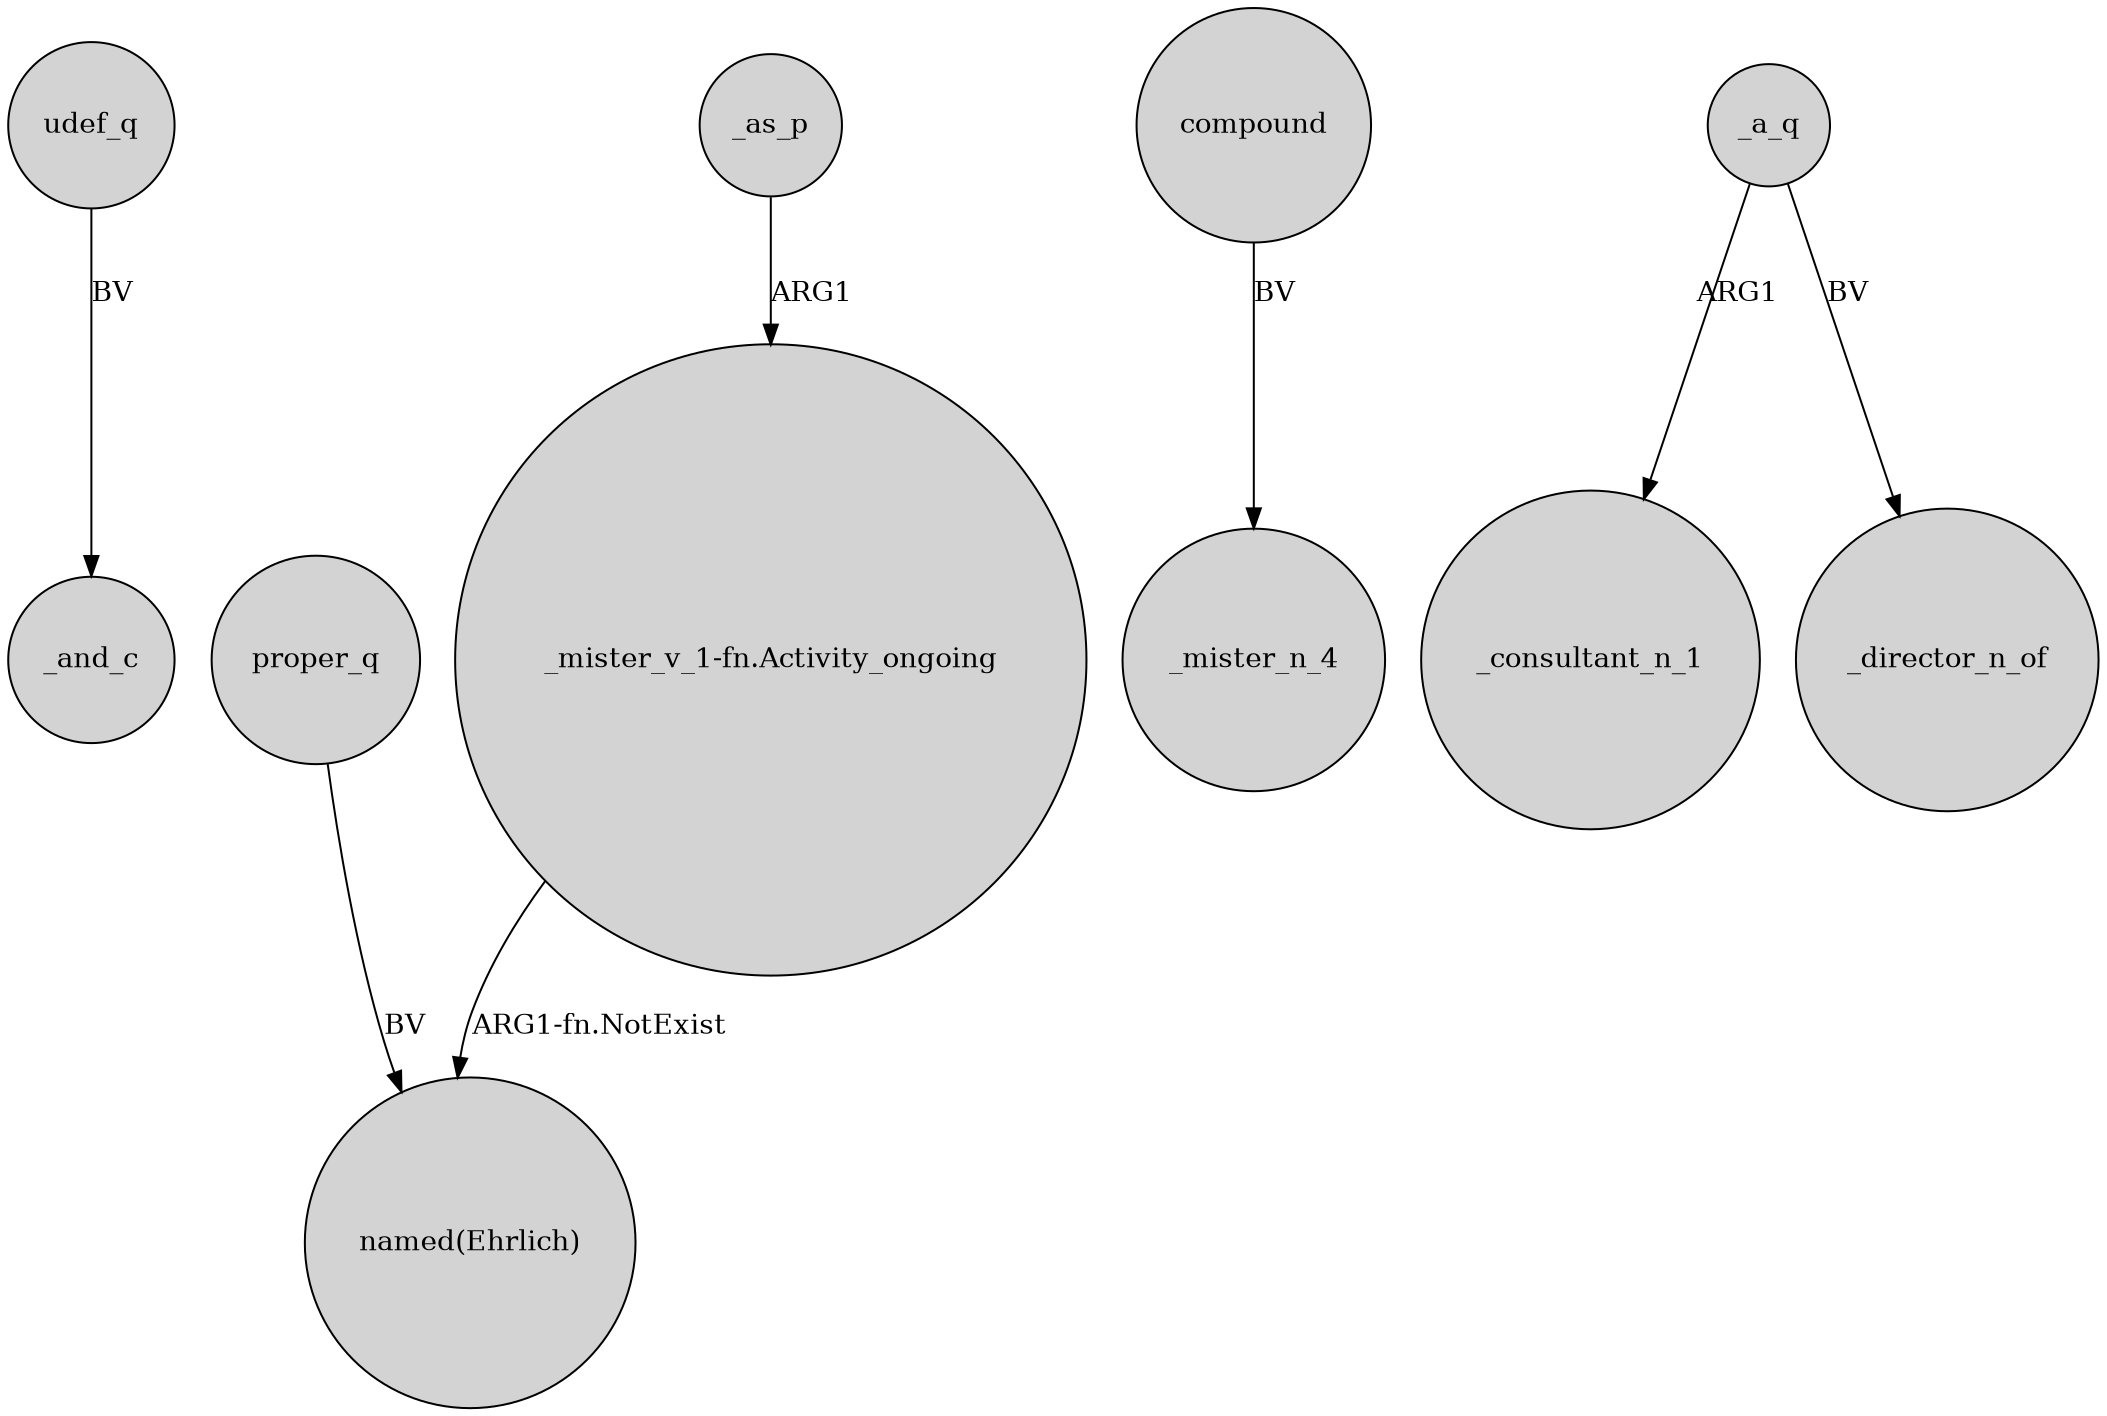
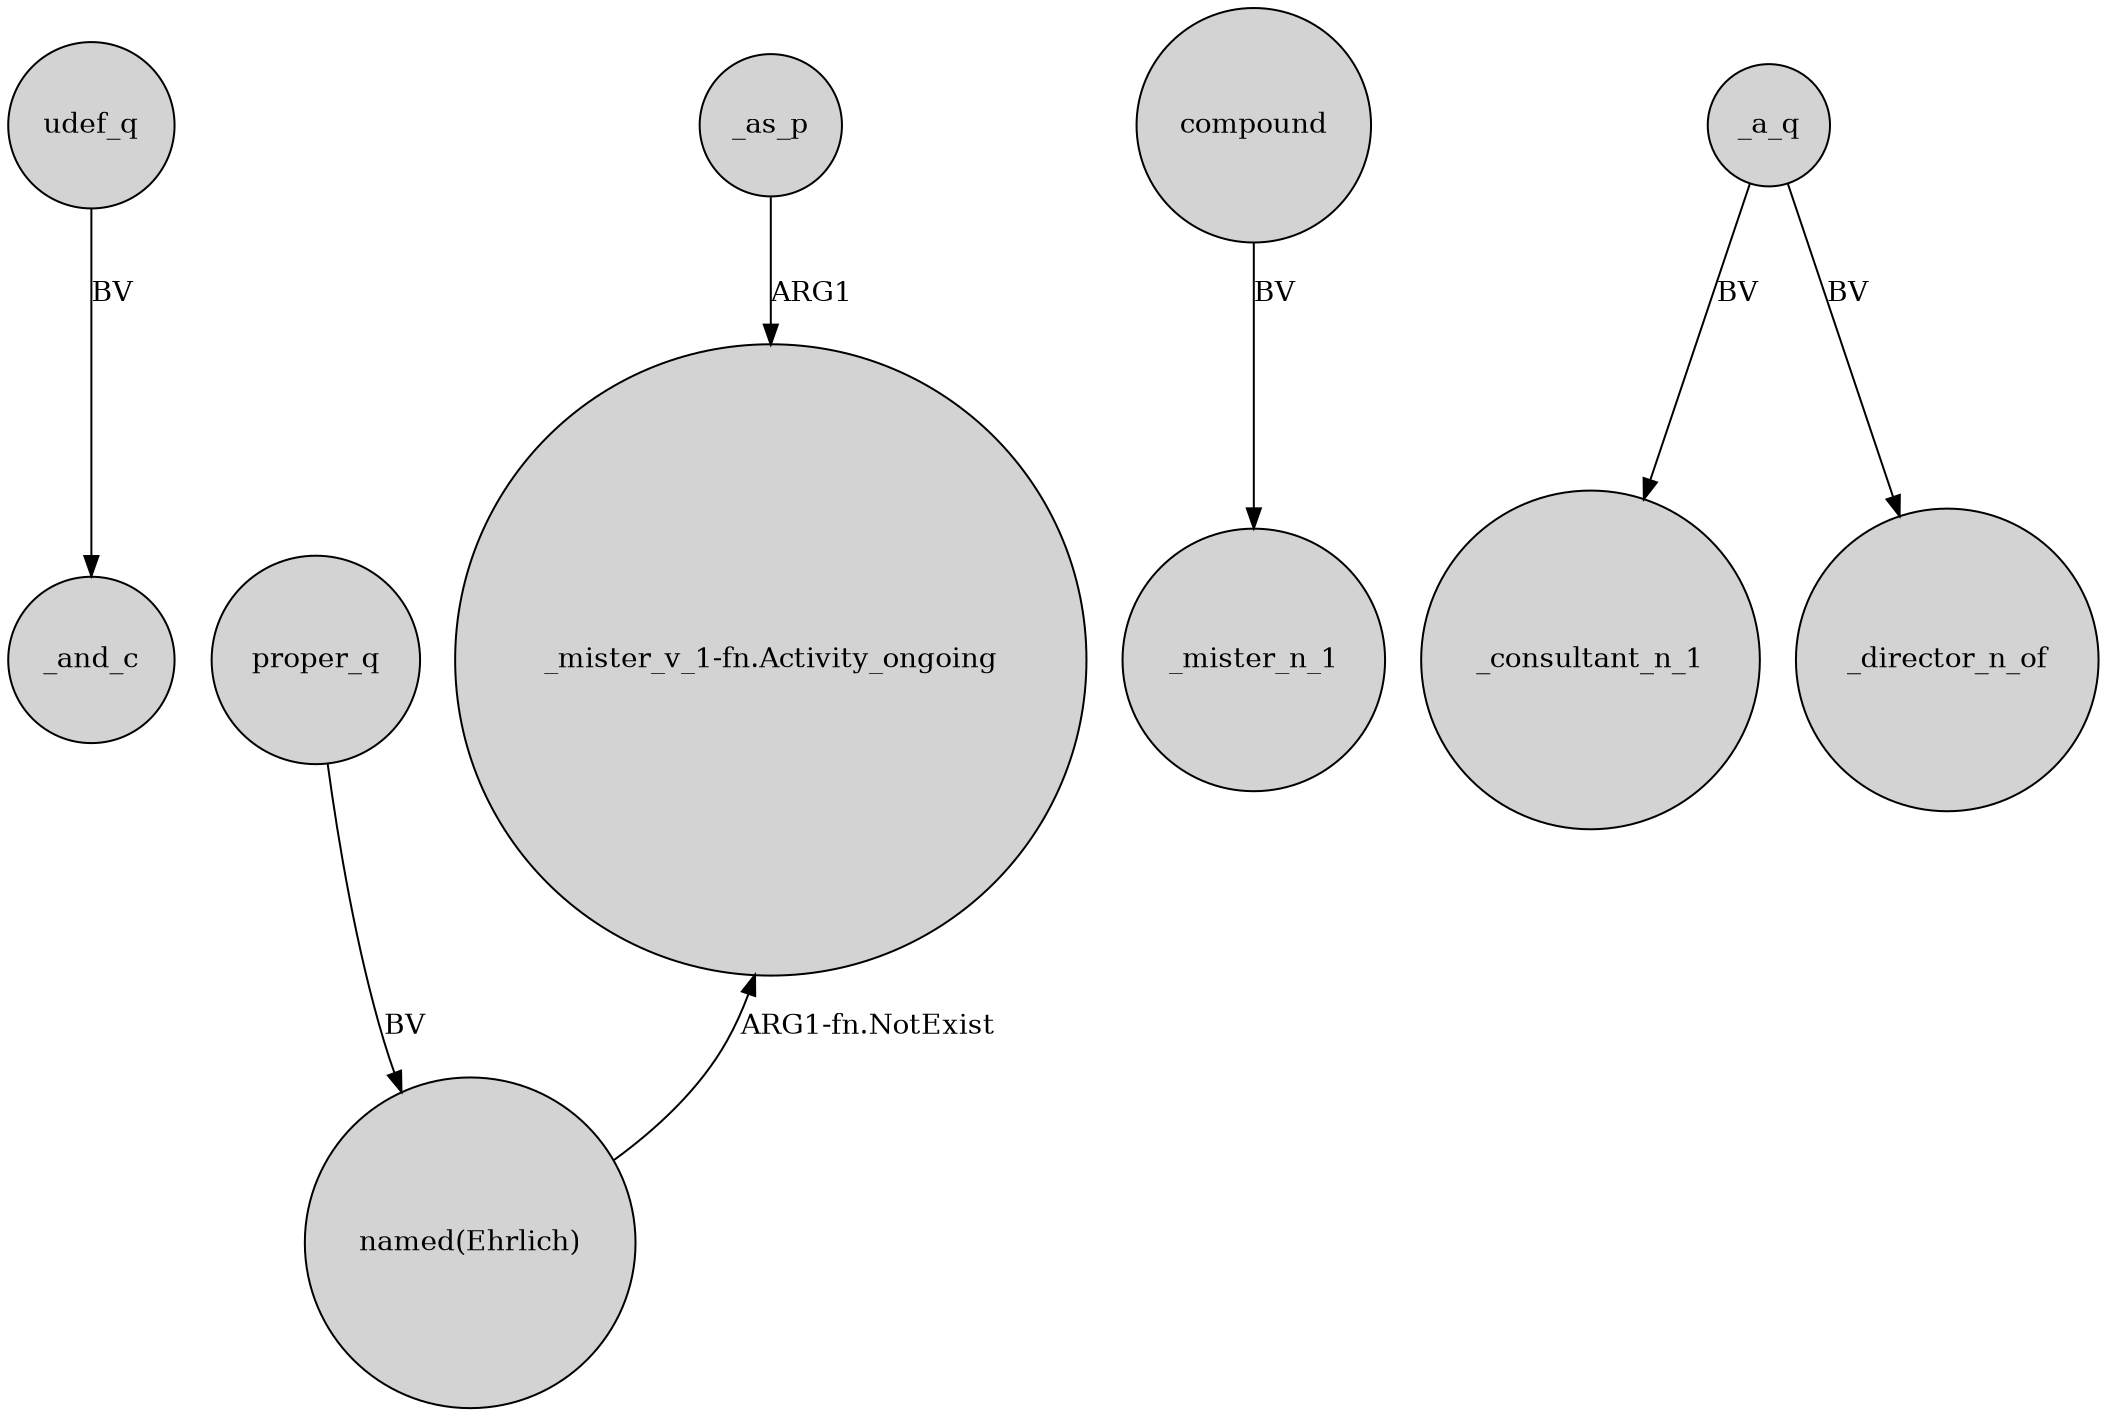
edge "_a_q" -> "_consultant_n_1": label "ARG1" -> "BV"
node "_mister_n_4": label "_mister_n_4" -> "_mister_n_1"
edge "_mister_v_1-fn.Activity_ongoing" -> "named(Ehrlich)": reversed
